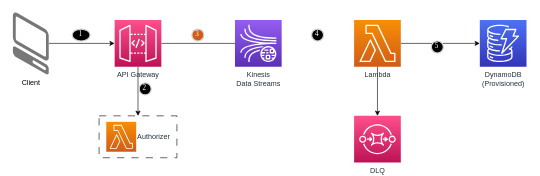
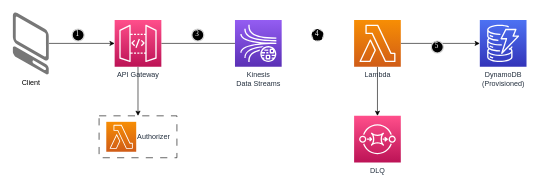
node "1": size 18x12 -> 12x12
node "3": fillcolor #d05c17 -> #000000
node "4": style solid -> dashed
node "2": removed
